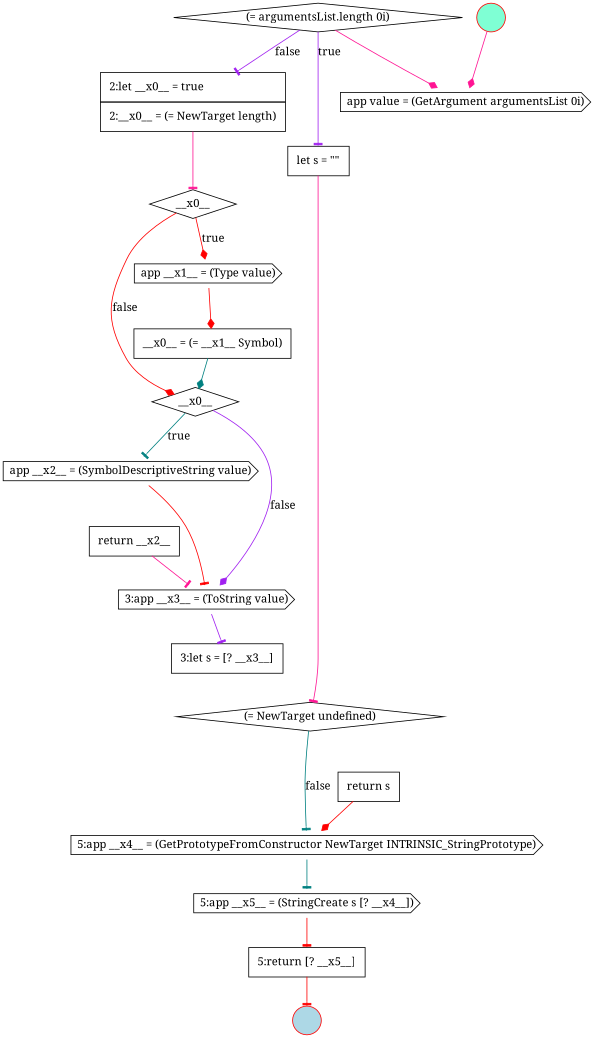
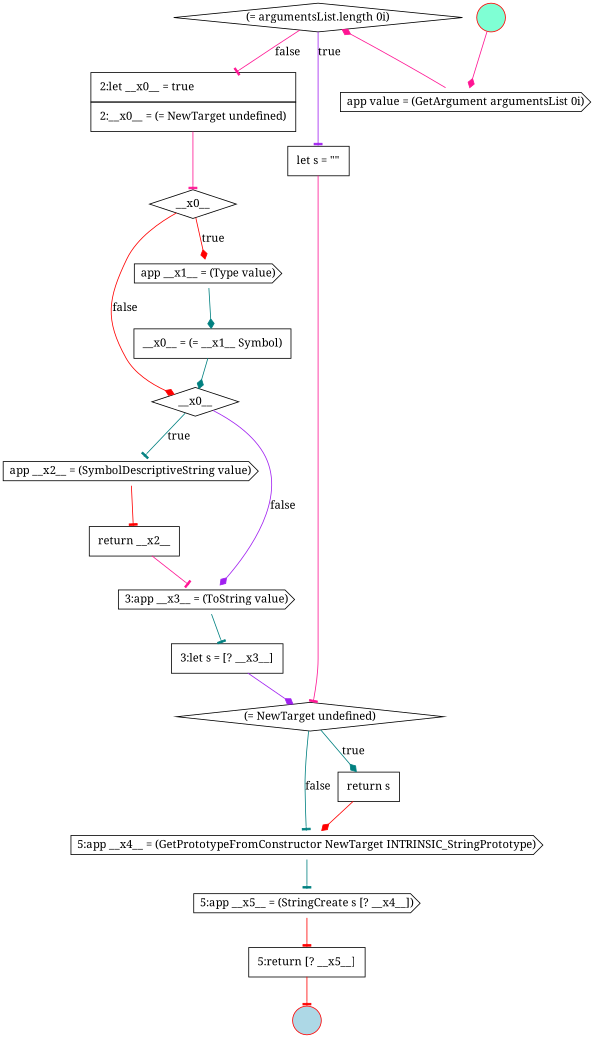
edge "(= argumentsList.length 0i)" -> "2:let __x0__ = true": color purple -> deeppink
edge "(= argumentsList.length 0i)" -> "app value = (GetArgument argumentsList 0i)": reversed
node "2:let __x0__ = true": text "2:__x0__ = (= NewTarget length)" -> "2:__x0__ = (= NewTarget undefined)"
edge "app __x1__ = (Type value)" -> "__x0__ = (= __x1__ Symbol)": color red -> teal
edge "app __x2__ = (SymbolDescriptiveString value)" -> "3:app __x3__ = (ToString value)": now "app __x2__ = (SymbolDescriptiveString value)" -> "return __x2__"
edge "3:app __x3__ = (ToString value)" -> "3:let s = [? __x3__]": color purple -> teal
edge "3:let s = [? __x3__]" -> "(= NewTarget undefined)": added
edge "(= NewTarget undefined)" -> "return s": added, label "true"
